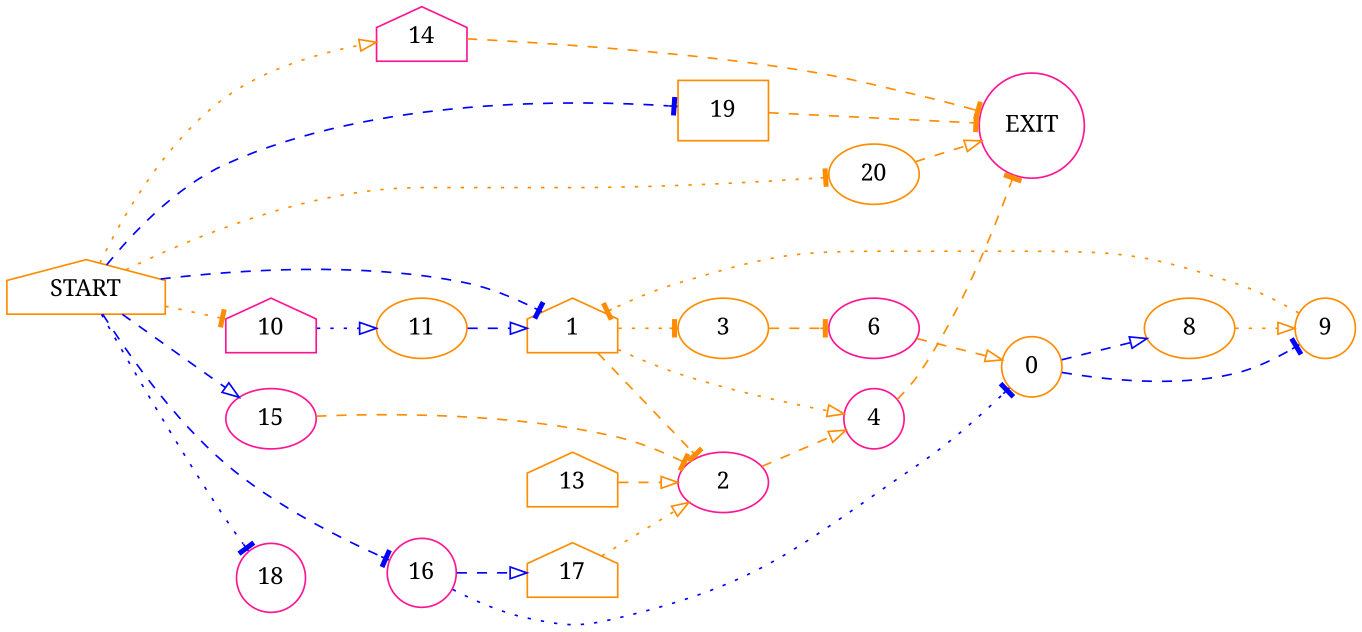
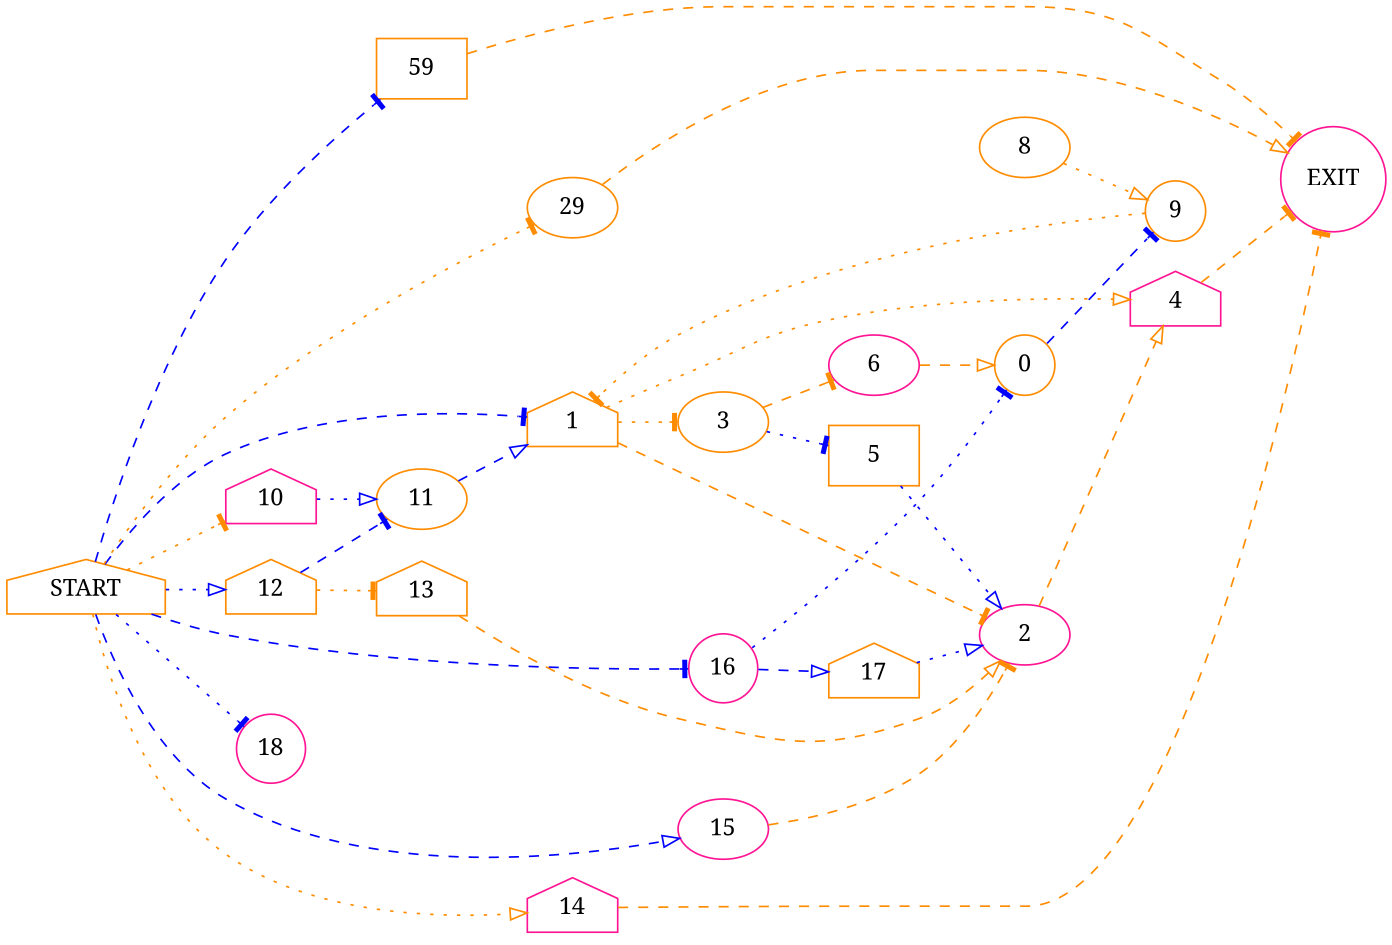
node "19": label "19" -> "59"
node "20": label "20" -> "29"
edge "0" -> "8": removed
node "4": shape circle -> house
node "5": added
edge "17" -> "2": color darkorange -> blue
node "12": added
